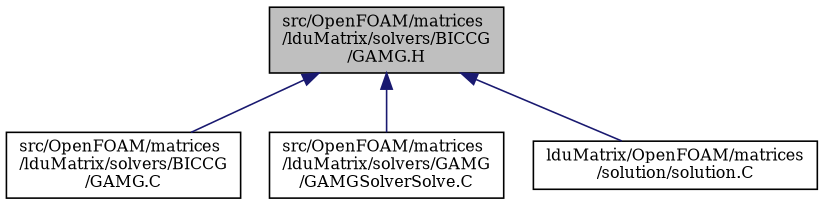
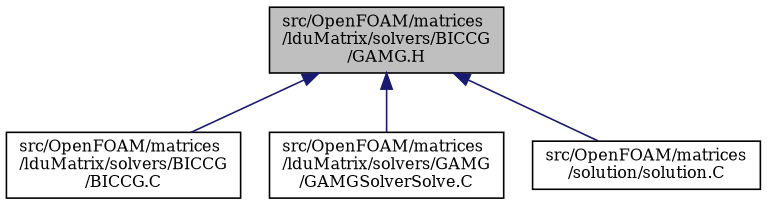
node "src/OpenFOAM/matrices /lduMatrix/solvers/BICCG /GAMG.C": label "src/OpenFOAM/matrices /lduMatrix/solvers/BICCG /GAMG.C" -> "src/OpenFOAM/matrices /lduMatrix/solvers/BICCG /BICCG.C"
node "lduMatrix/OpenFOAM/matrices /solution/solution.C": label "lduMatrix/OpenFOAM/matrices /solution/solution.C" -> "src/OpenFOAM/matrices /solution/solution.C"
